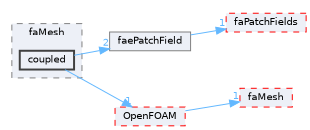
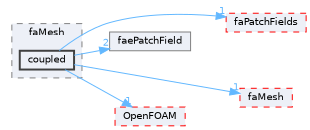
edge "faePatchField" -> "faPatchFields": now "coupled" -> "faPatchFields"
edge "OpenFOAM" -> "faMesh": now "coupled" -> "faMesh"
